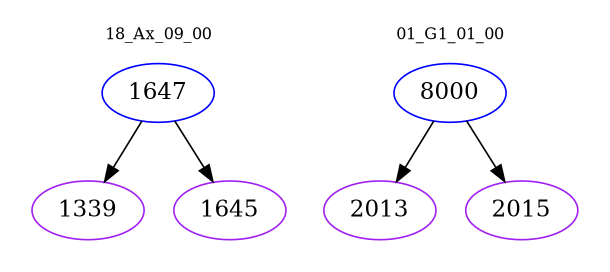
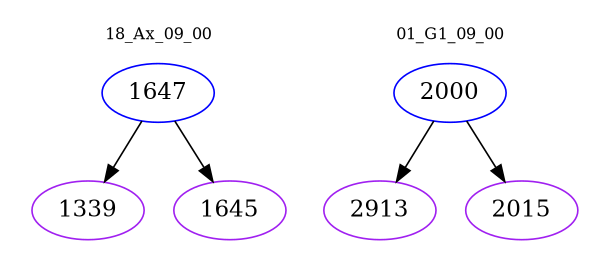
cluster "01_G1_01_00": label "01_G1_01_00" -> "01_G1_09_00"
node "8000": label "8000" -> "2000"
node "2013": label "2013" -> "2913"
